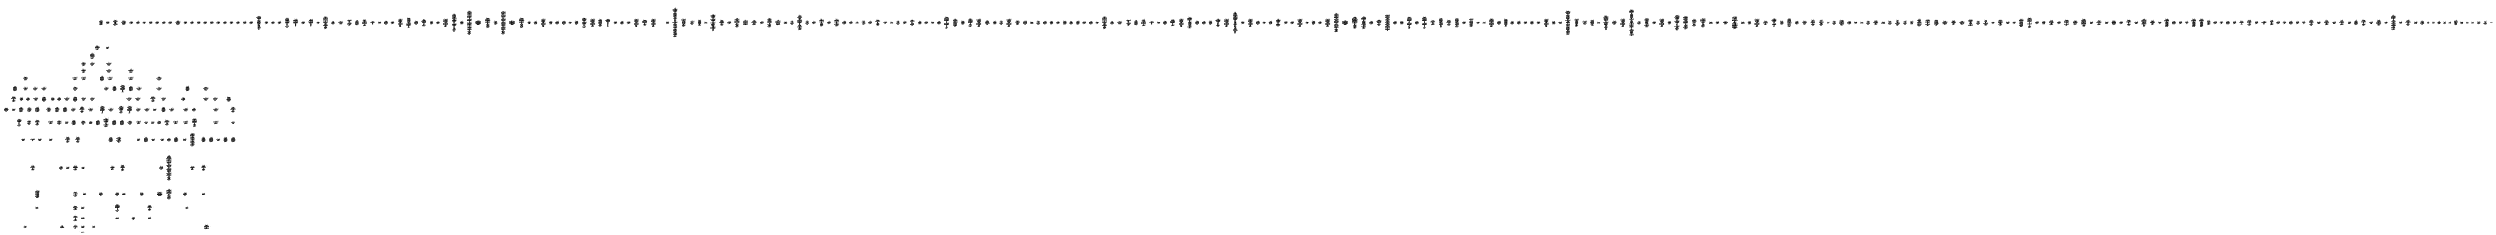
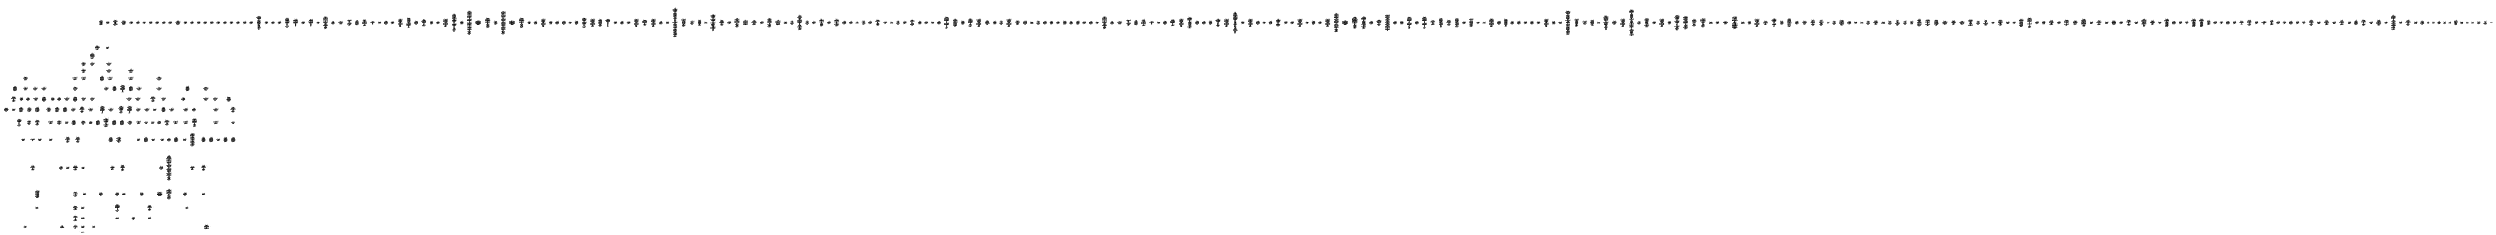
node "# 0x89f JUMPDEST ISZERO PUSHX Data JUMPI": added
